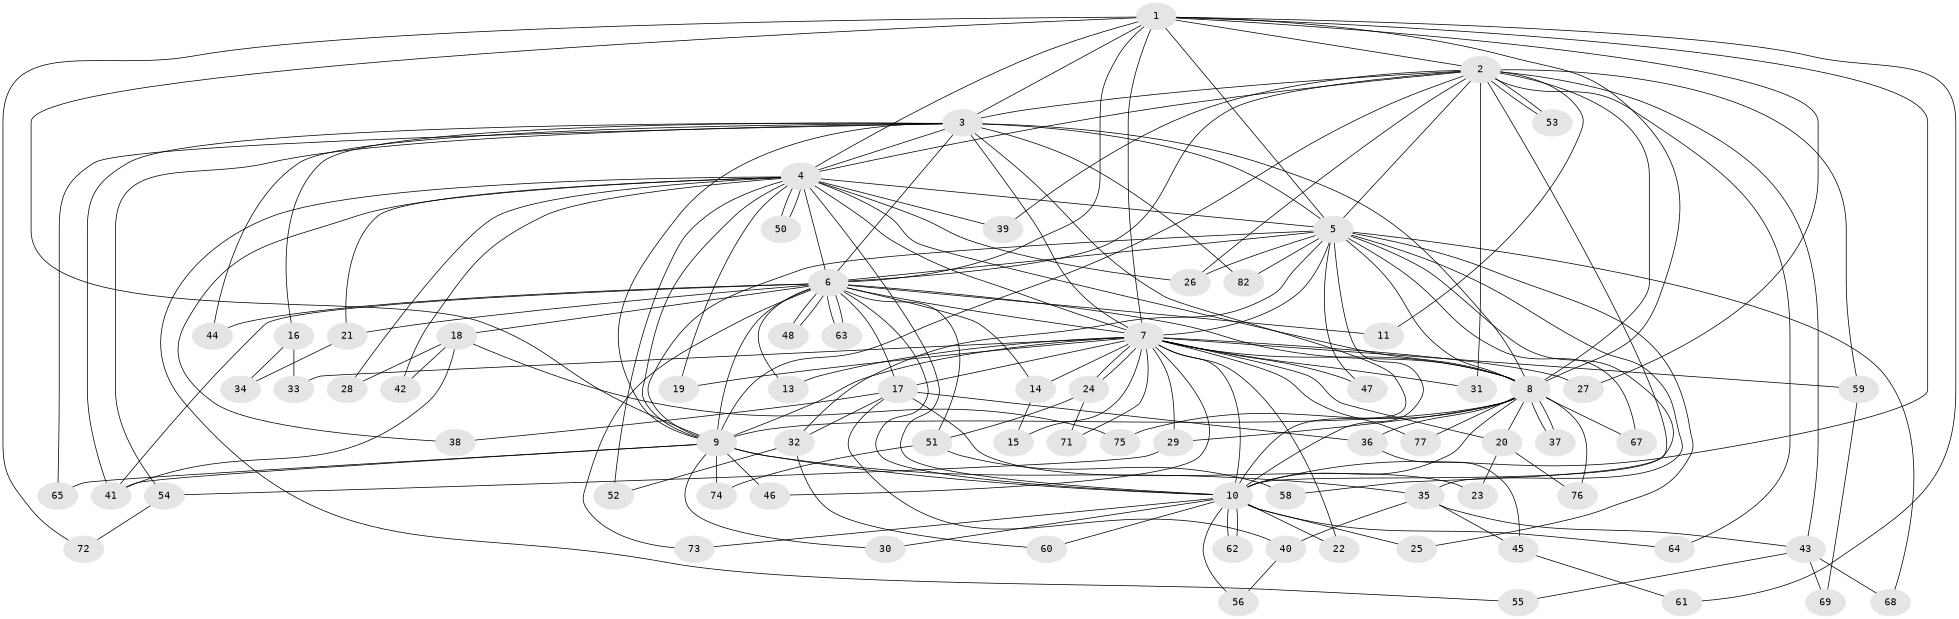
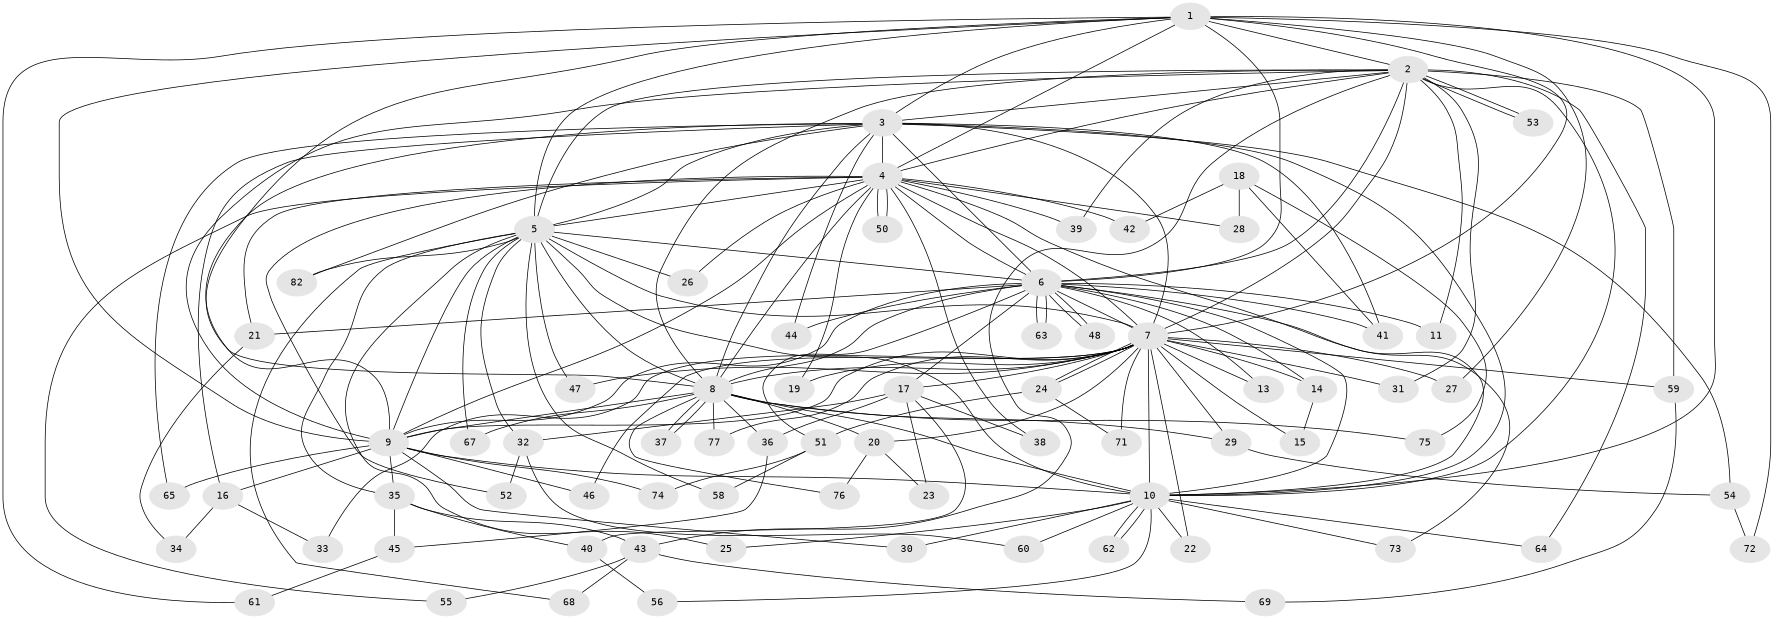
edge "2" -- "26": now "2" -- "7"
edge "6" -- "18": removed
edge "9" -- "41": now "9" -- "16"
